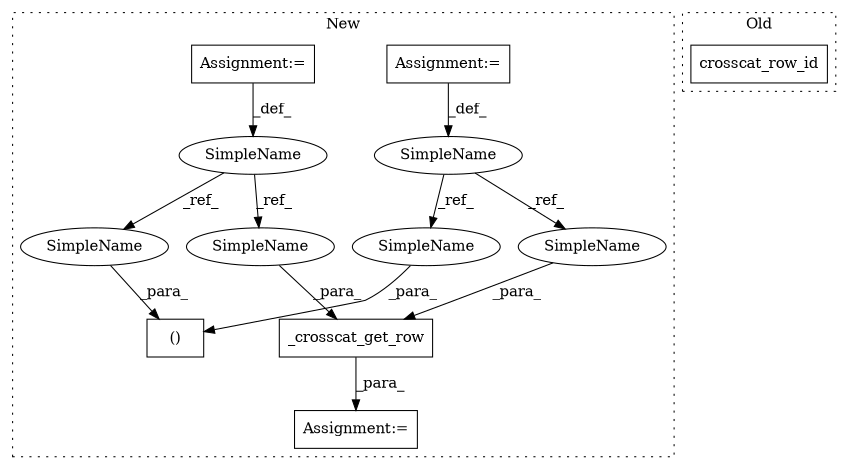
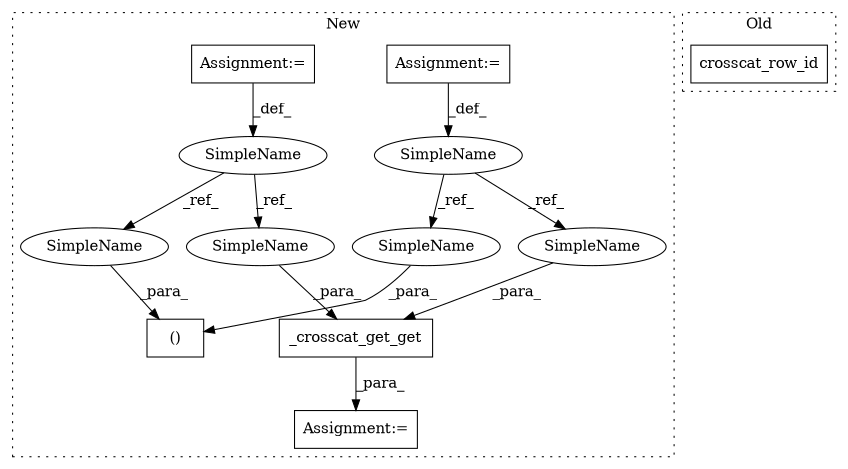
node "_crosscat_get_row": label "_crosscat_get_row" -> "_crosscat_get_get"
